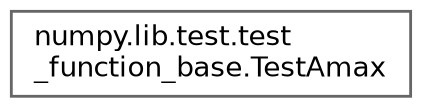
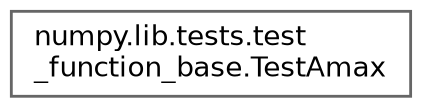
node "numpy.lib.test.test _function_base.TestAmax": label "numpy.lib.test.test _function_base.TestAmax" -> "numpy.lib.tests.test _function_base.TestAmax"
